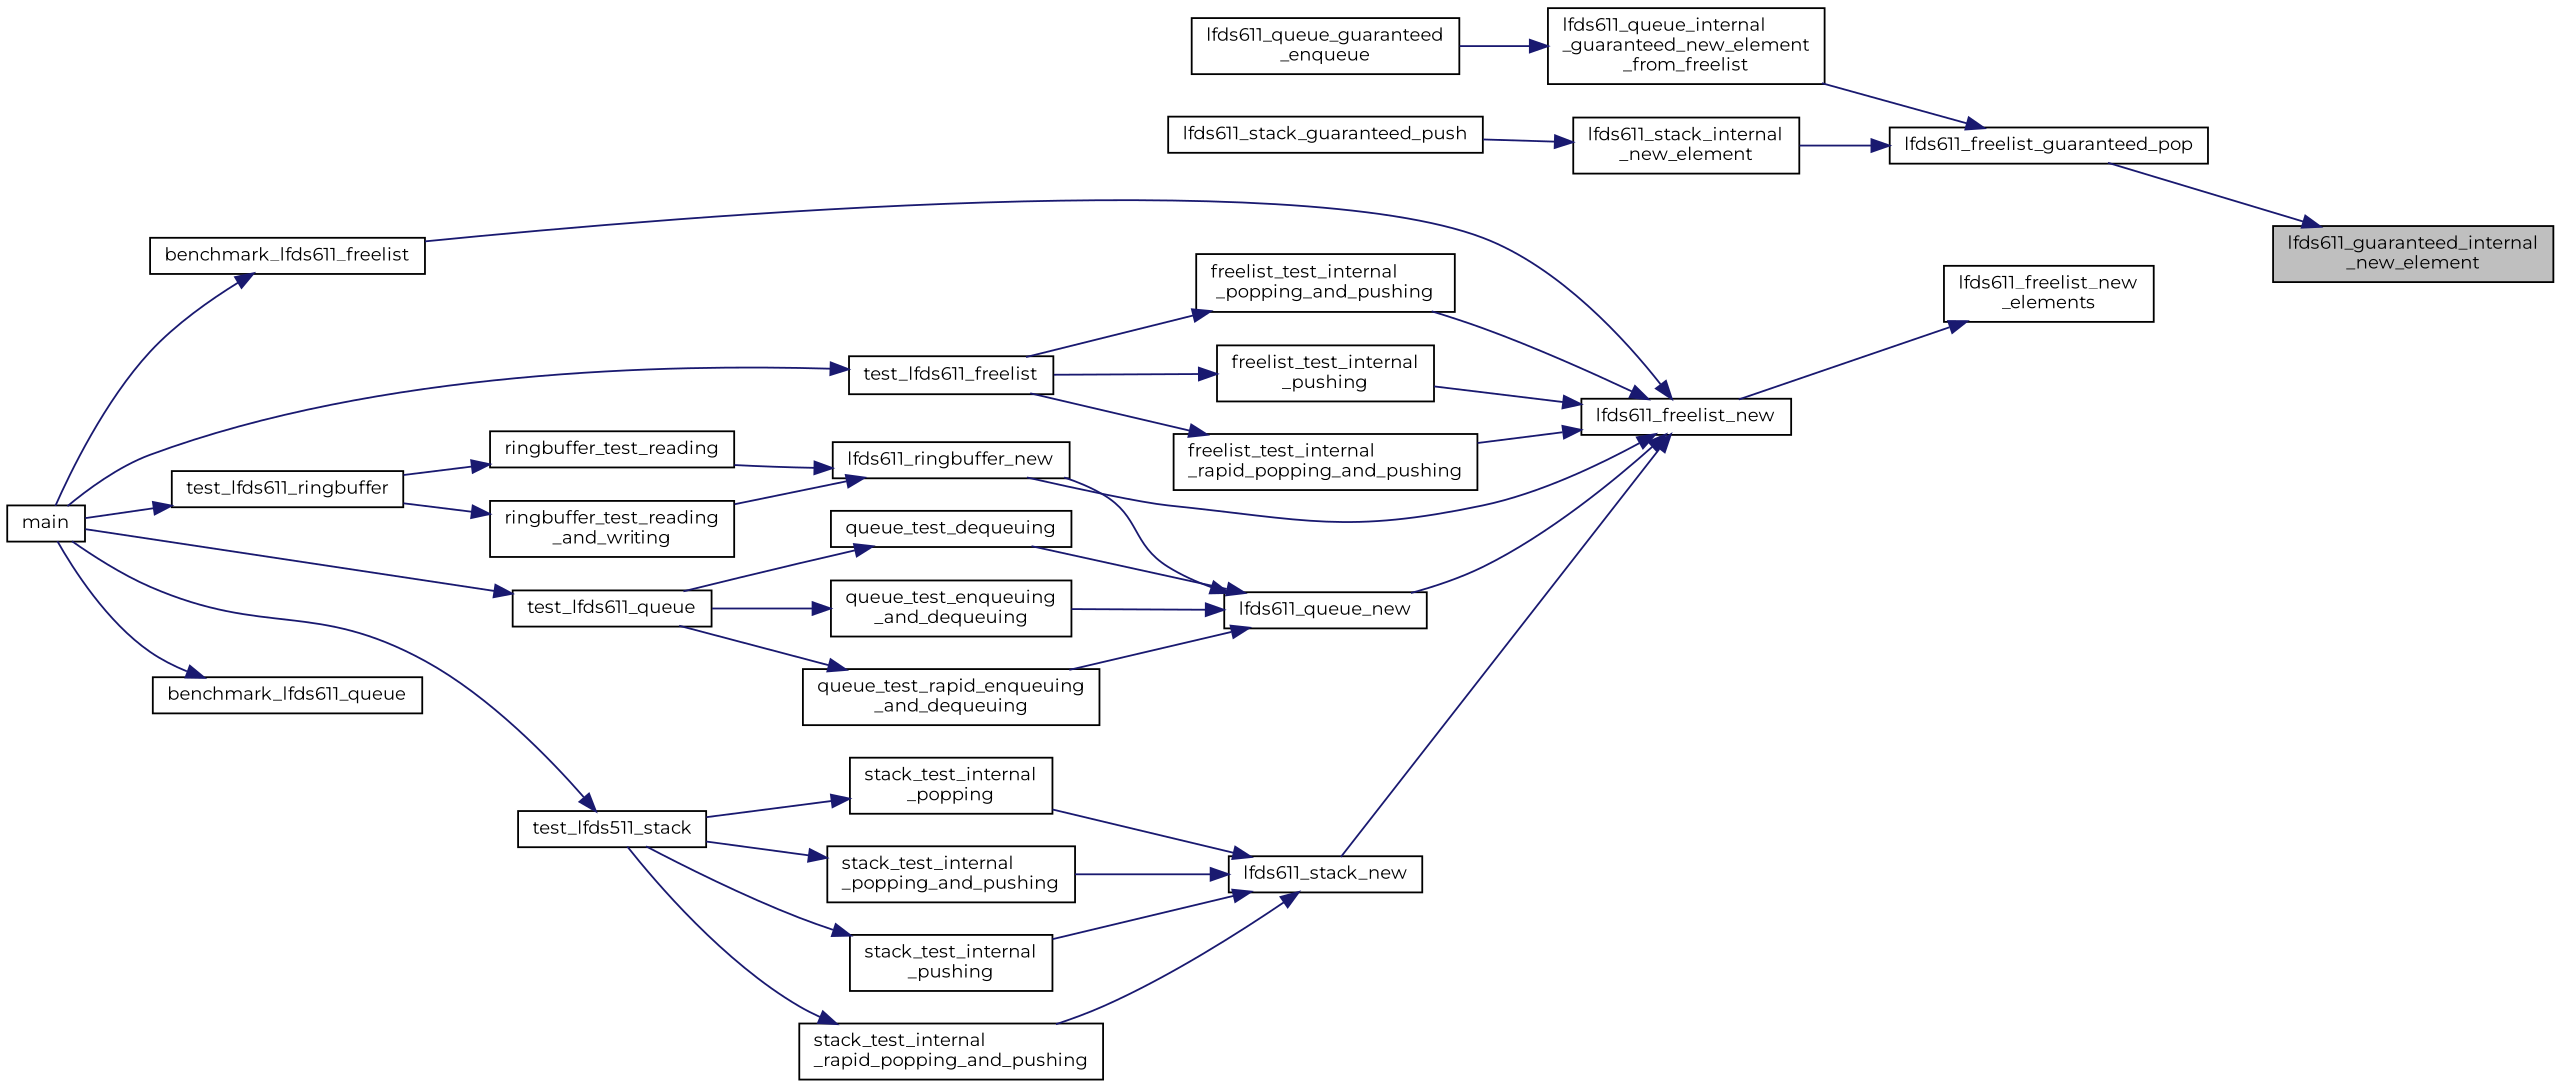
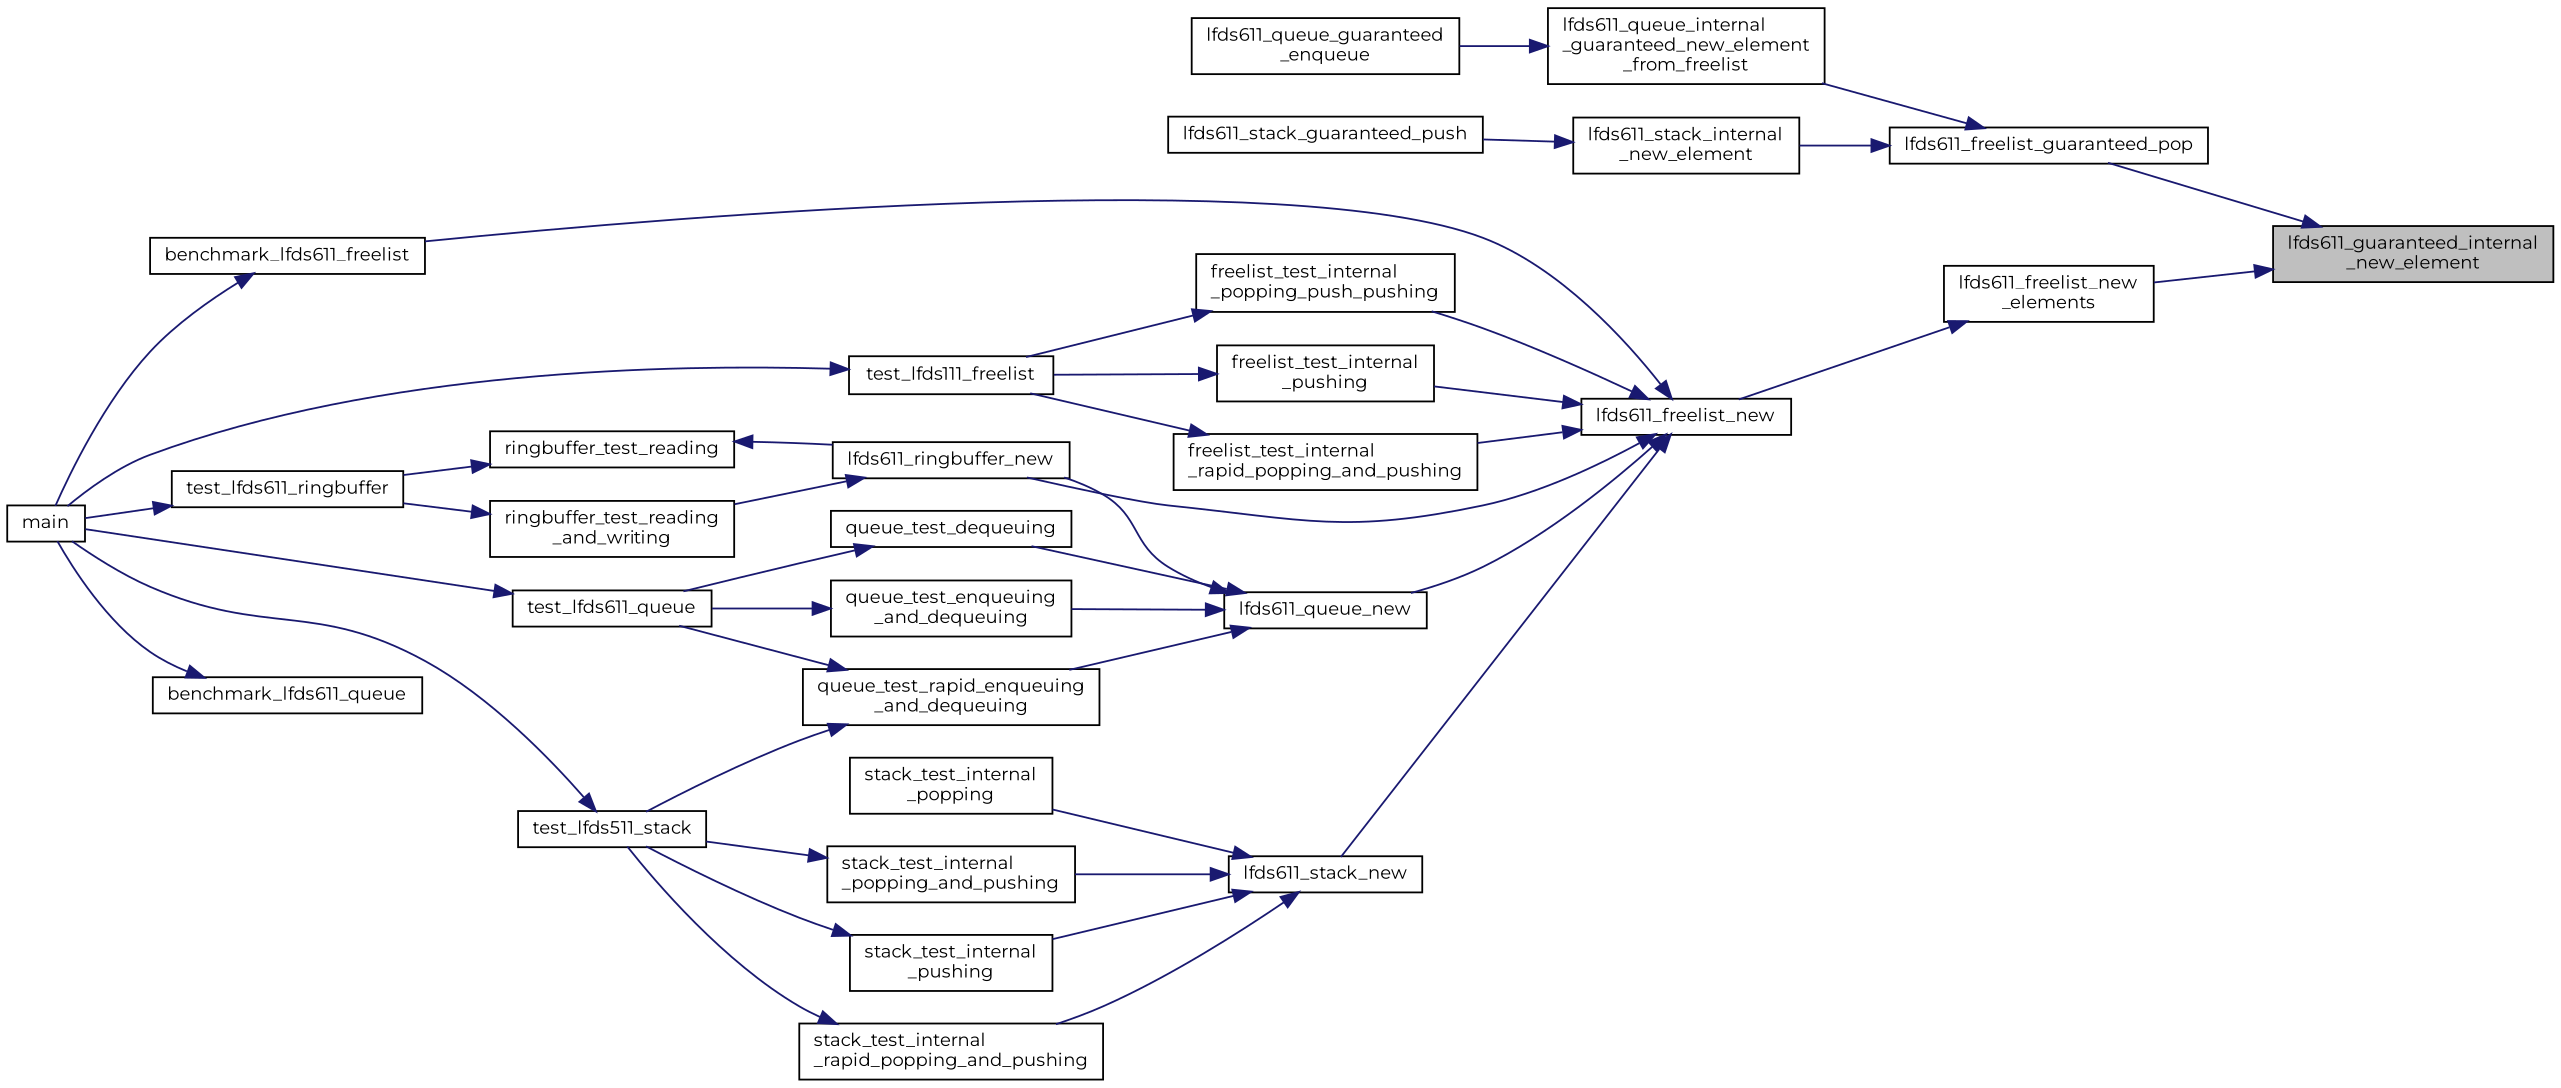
edge "lfds611_freelist_new _elements" -> "lfds611_guaranteed_internal _new_element": added
node "freelist_test_internal _popping_and_pushing": label "freelist_test_internal _popping_and_pushing" -> "freelist_test_internal _popping_push_pushing"
node "test_lfds611_freelist": label "test_lfds611_freelist" -> "test_lfds111_freelist"
edge "ringbuffer_test_reading" -> "lfds611_ringbuffer_new": reversed
edge "test_lfds511_stack" -> "stack_test_internal _popping": now "test_lfds511_stack" -> "queue_test_rapid_enqueuing _and_dequeuing"
